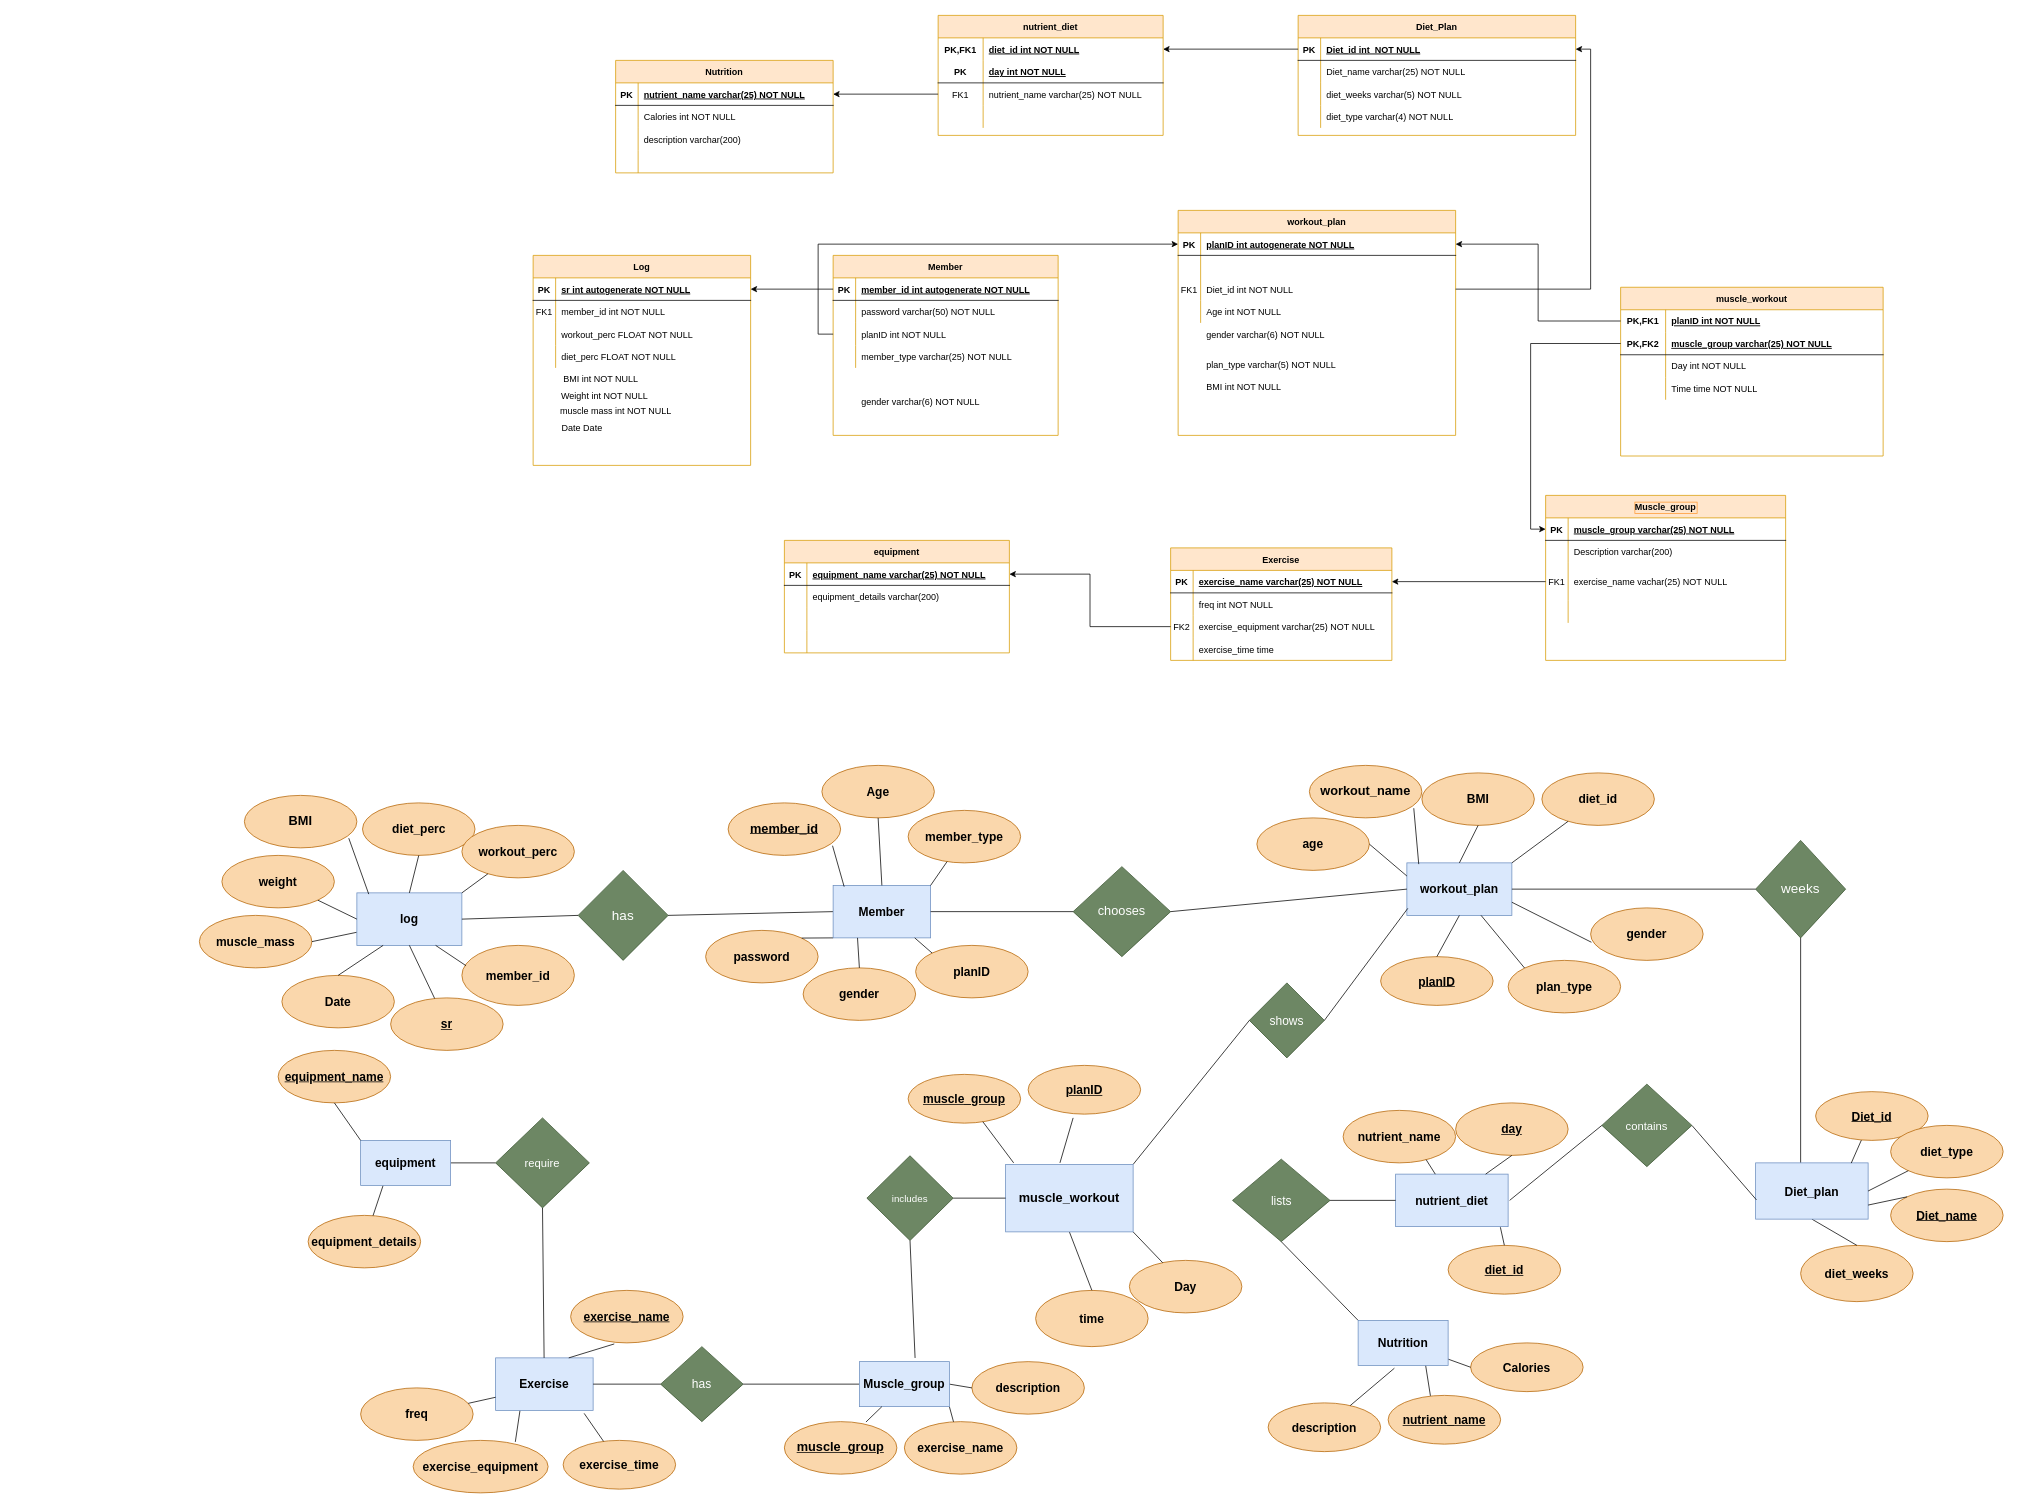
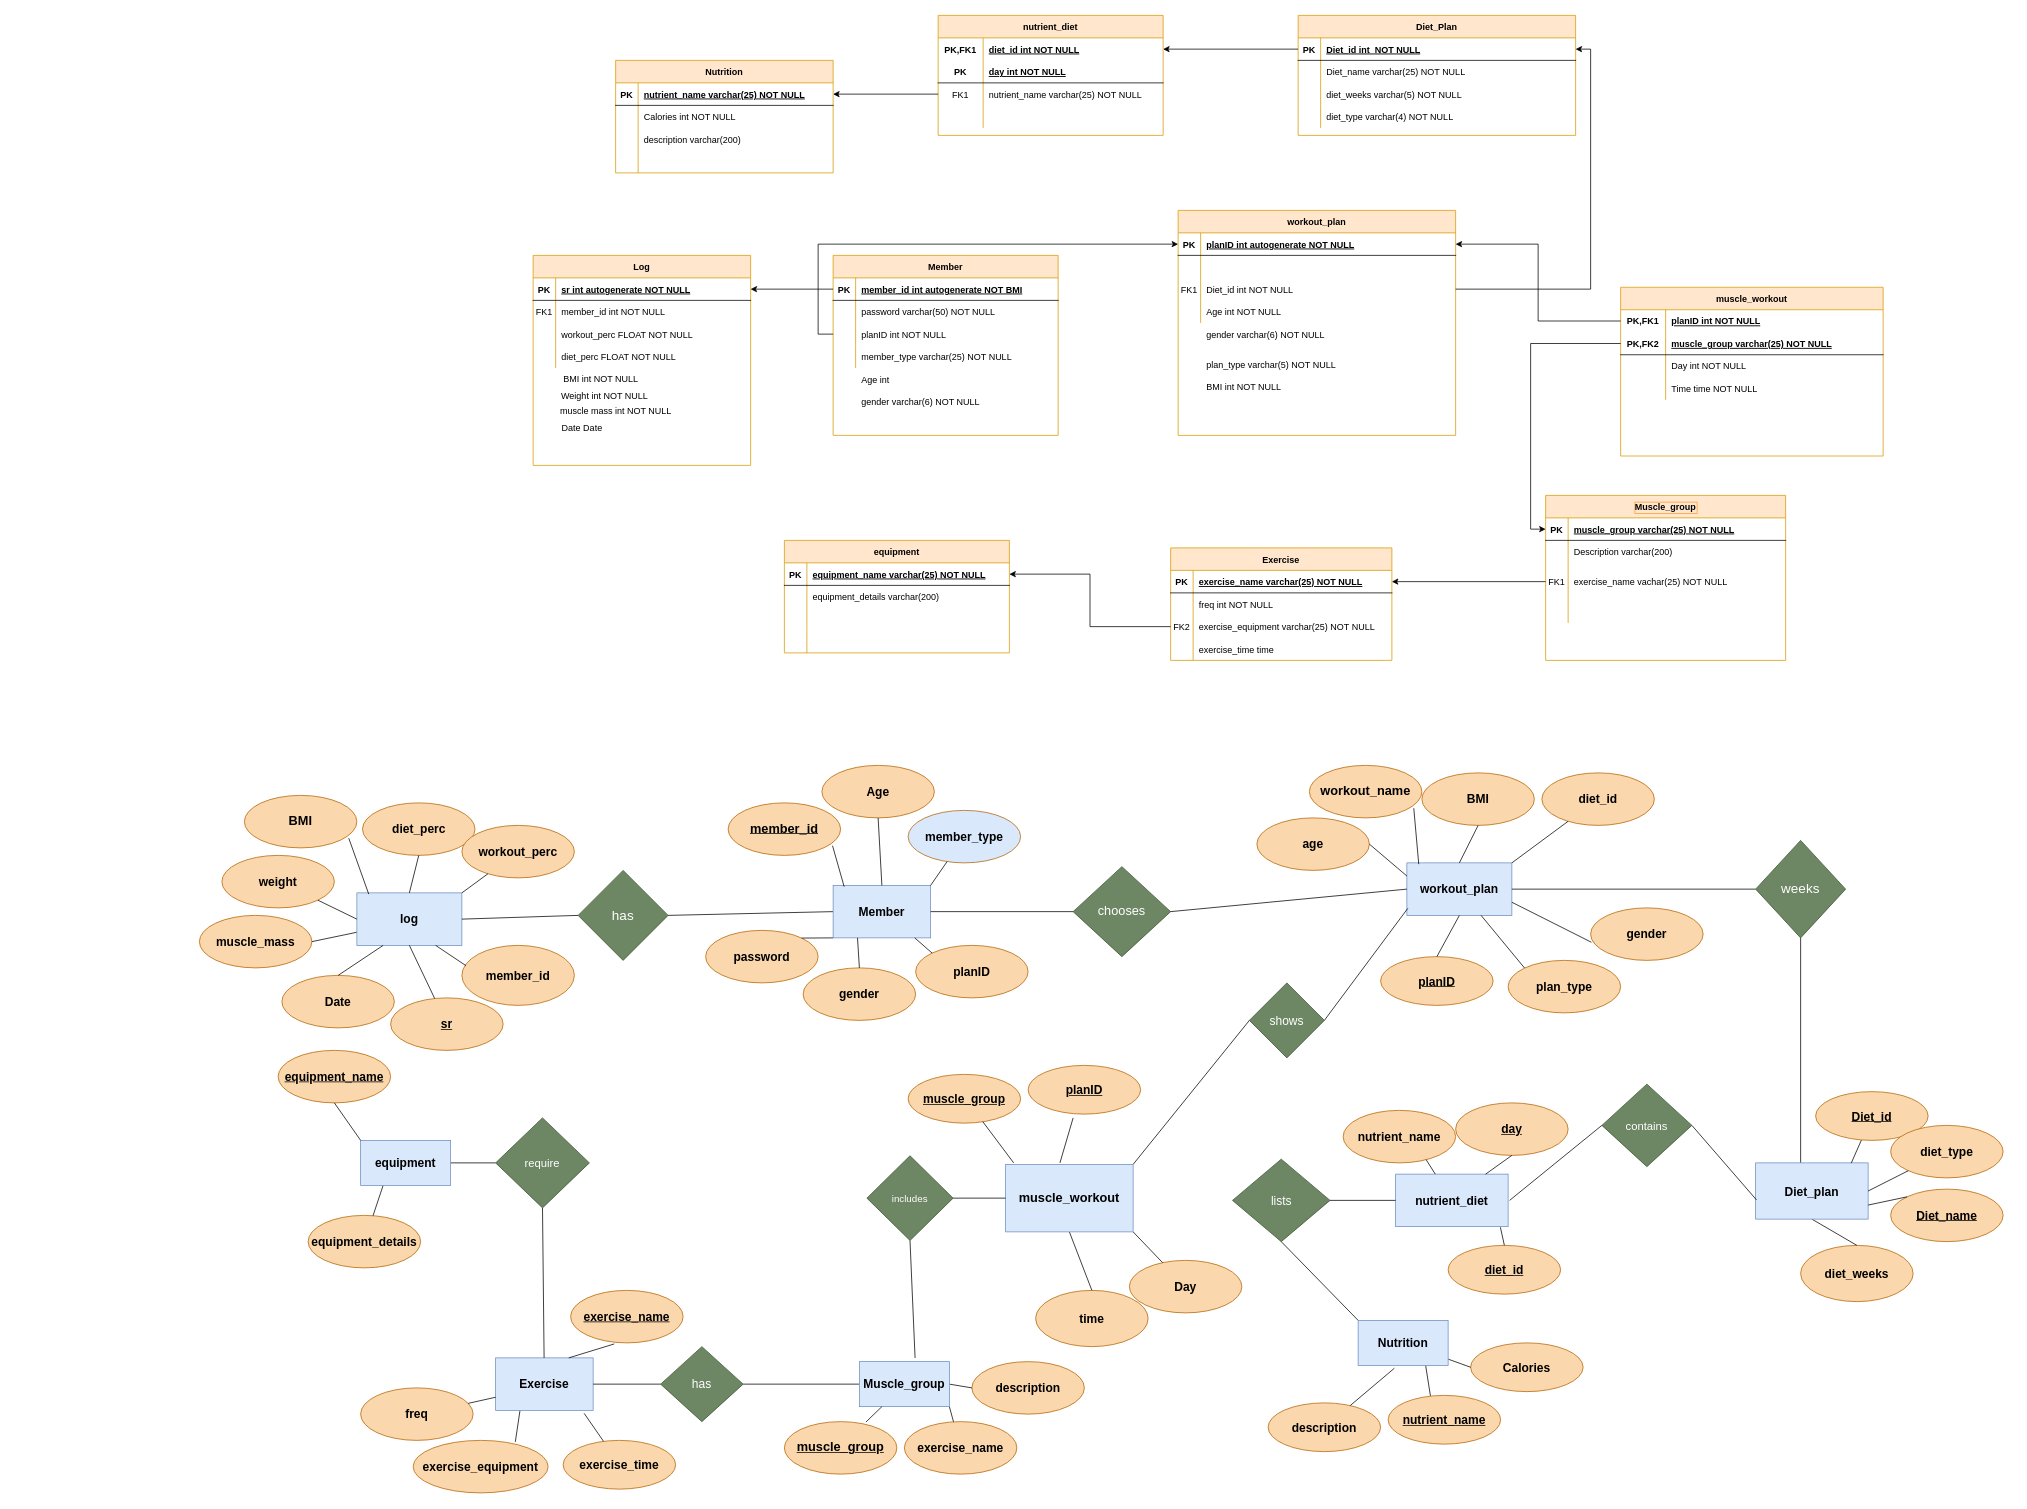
node "member_id int autogenerate NOT NULL": label "member_id int autogenerate NOT NULL" -> "member_id int autogenerate NOT BMI"
node "Age int": added
node "member_type": fillcolor #fad7ac -> #dae8fc
